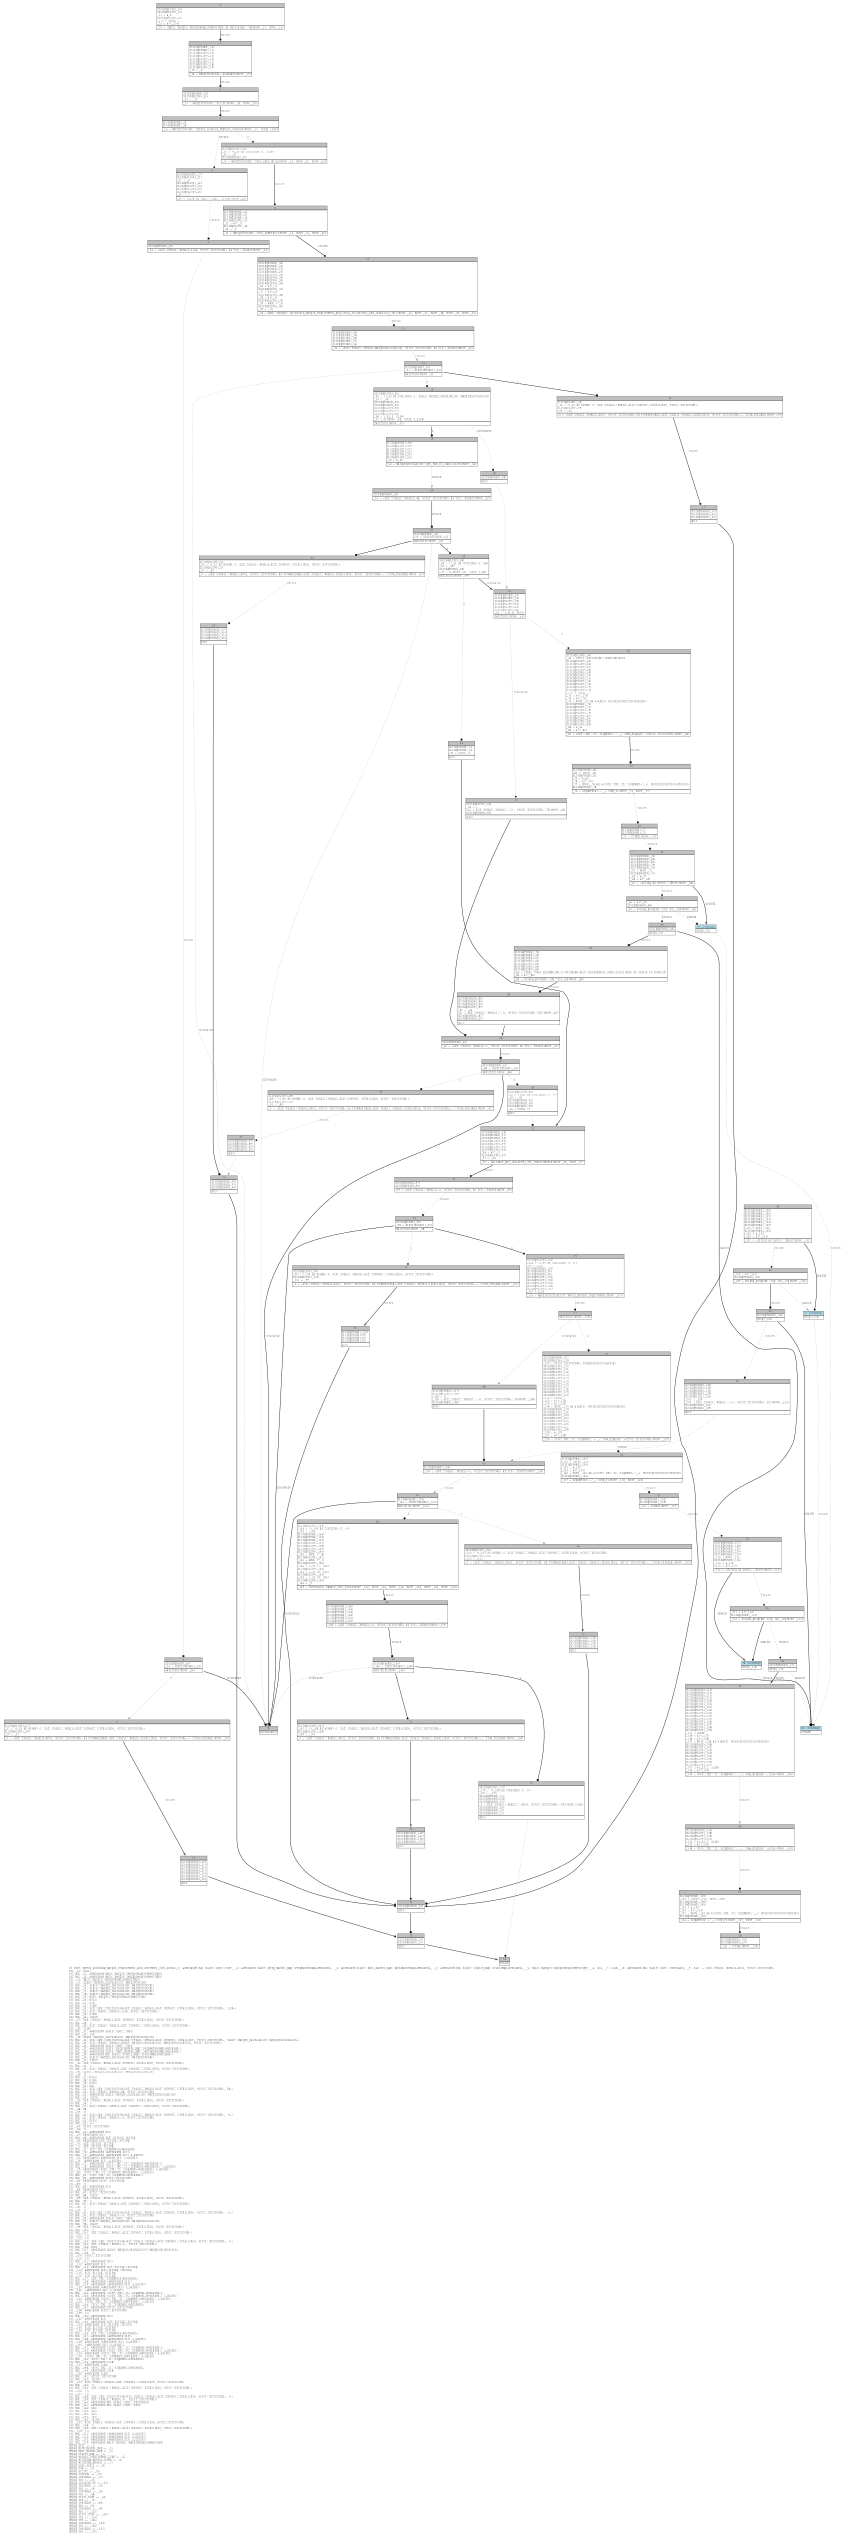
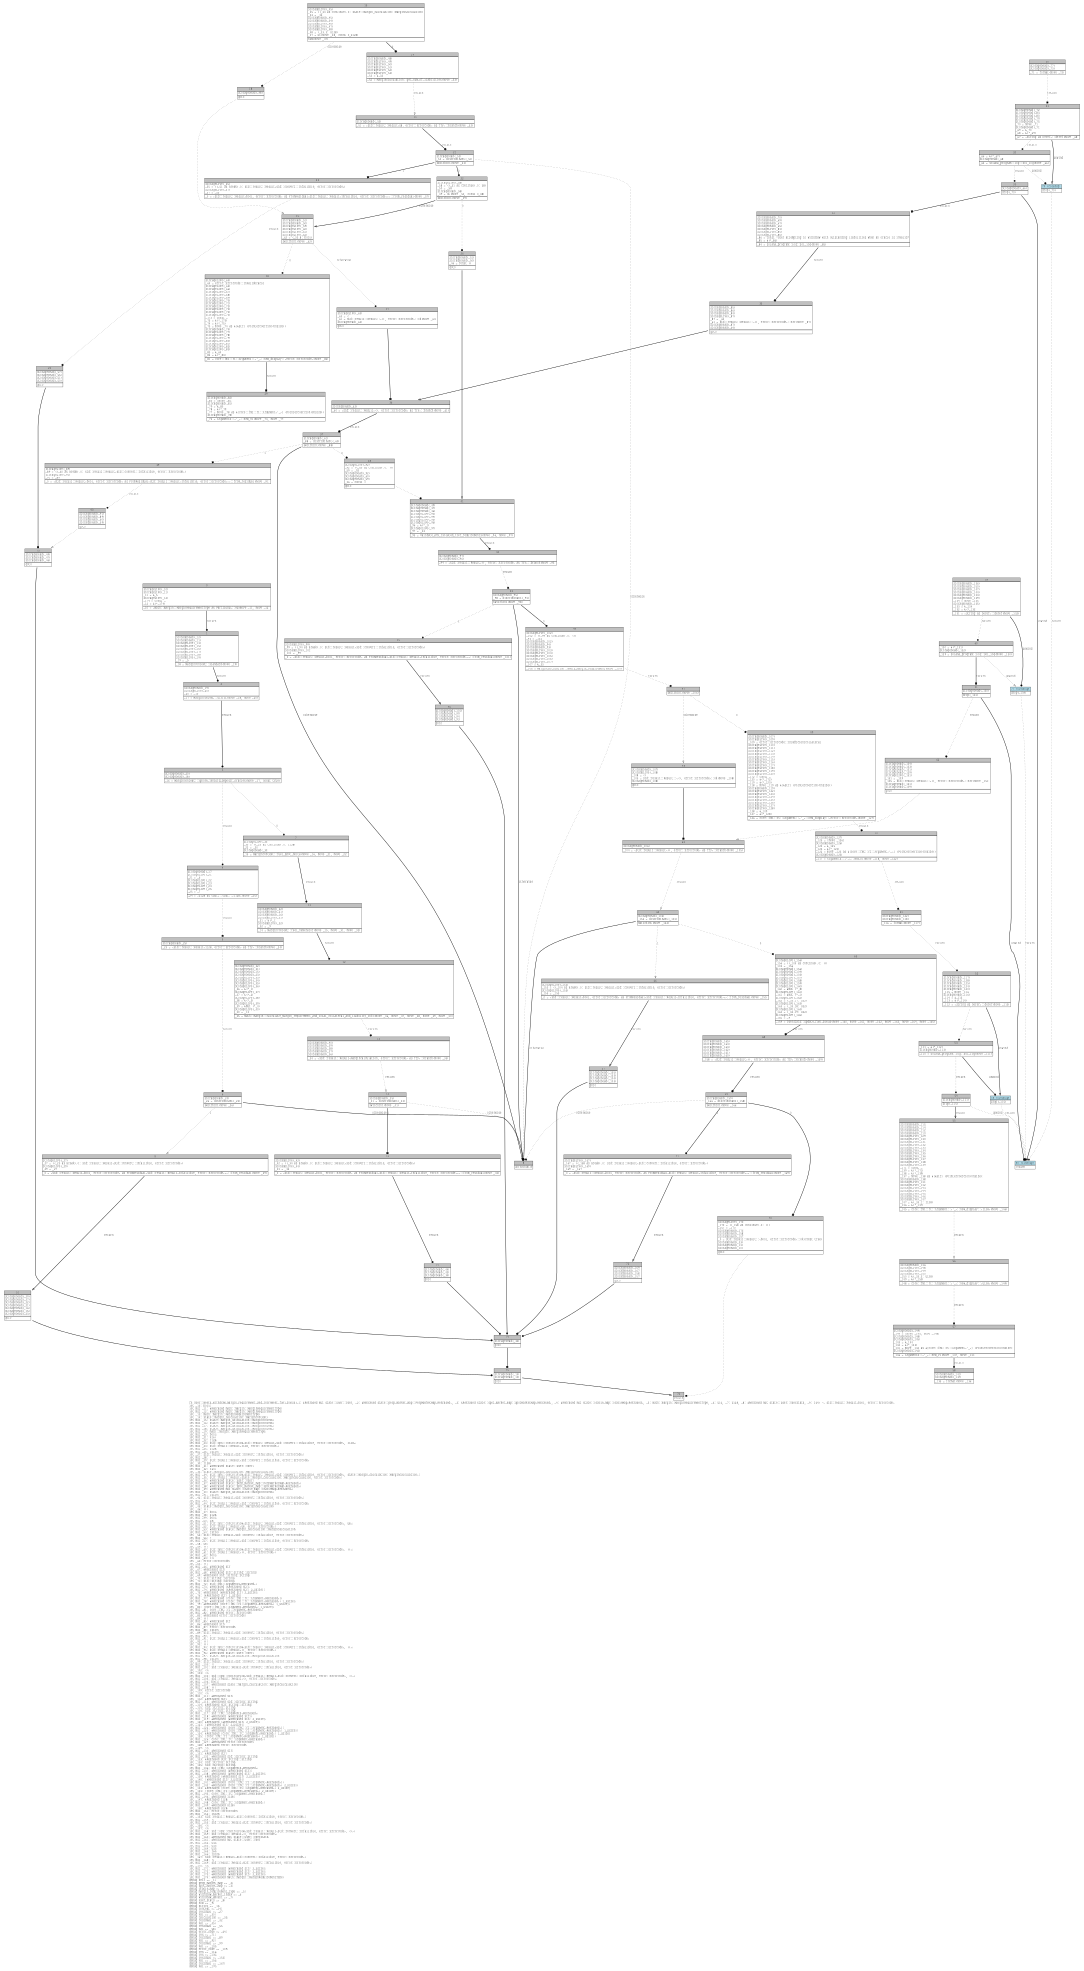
edge "14" -> "15": removed, label "0"
node "15": text "switchInt(move _47)" -> "num(move _47)"
edge "29" -> "30": removed, label "return"
